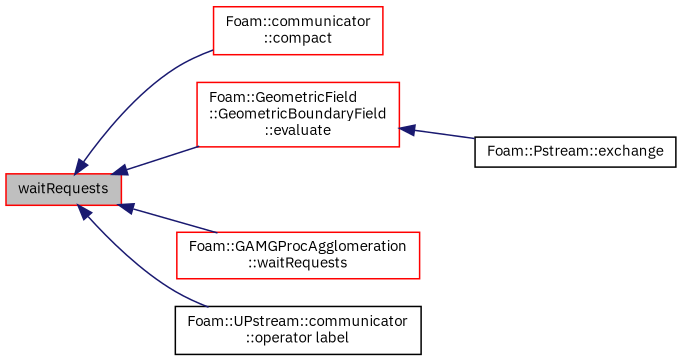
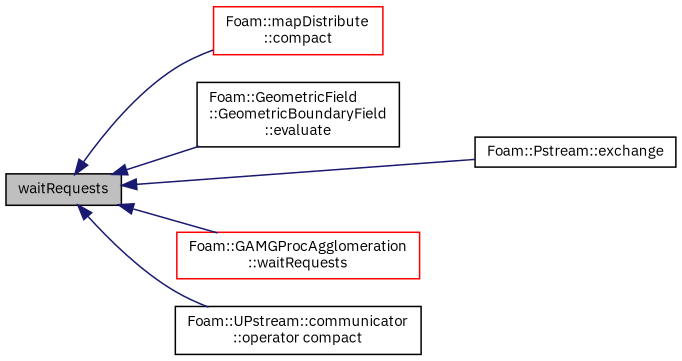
node "Foam::communicator ::compact": label "Foam::communicator ::compact" -> "Foam::mapDistribute ::compact"
node "Foam::GeometricField ::GeometricBoundaryField ::evaluate": color red -> black
edge "Foam::Pstream::exchange" -> "Foam::GeometricField ::GeometricBoundaryField ::evaluate": now "Foam::Pstream::exchange" -> "waitRequests"
node "waitRequests": color red -> black
node "Foam::UPstream::communicator ::operator label": label "Foam::UPstream::communicator ::operator label" -> "Foam::UPstream::communicator ::operator compact"
